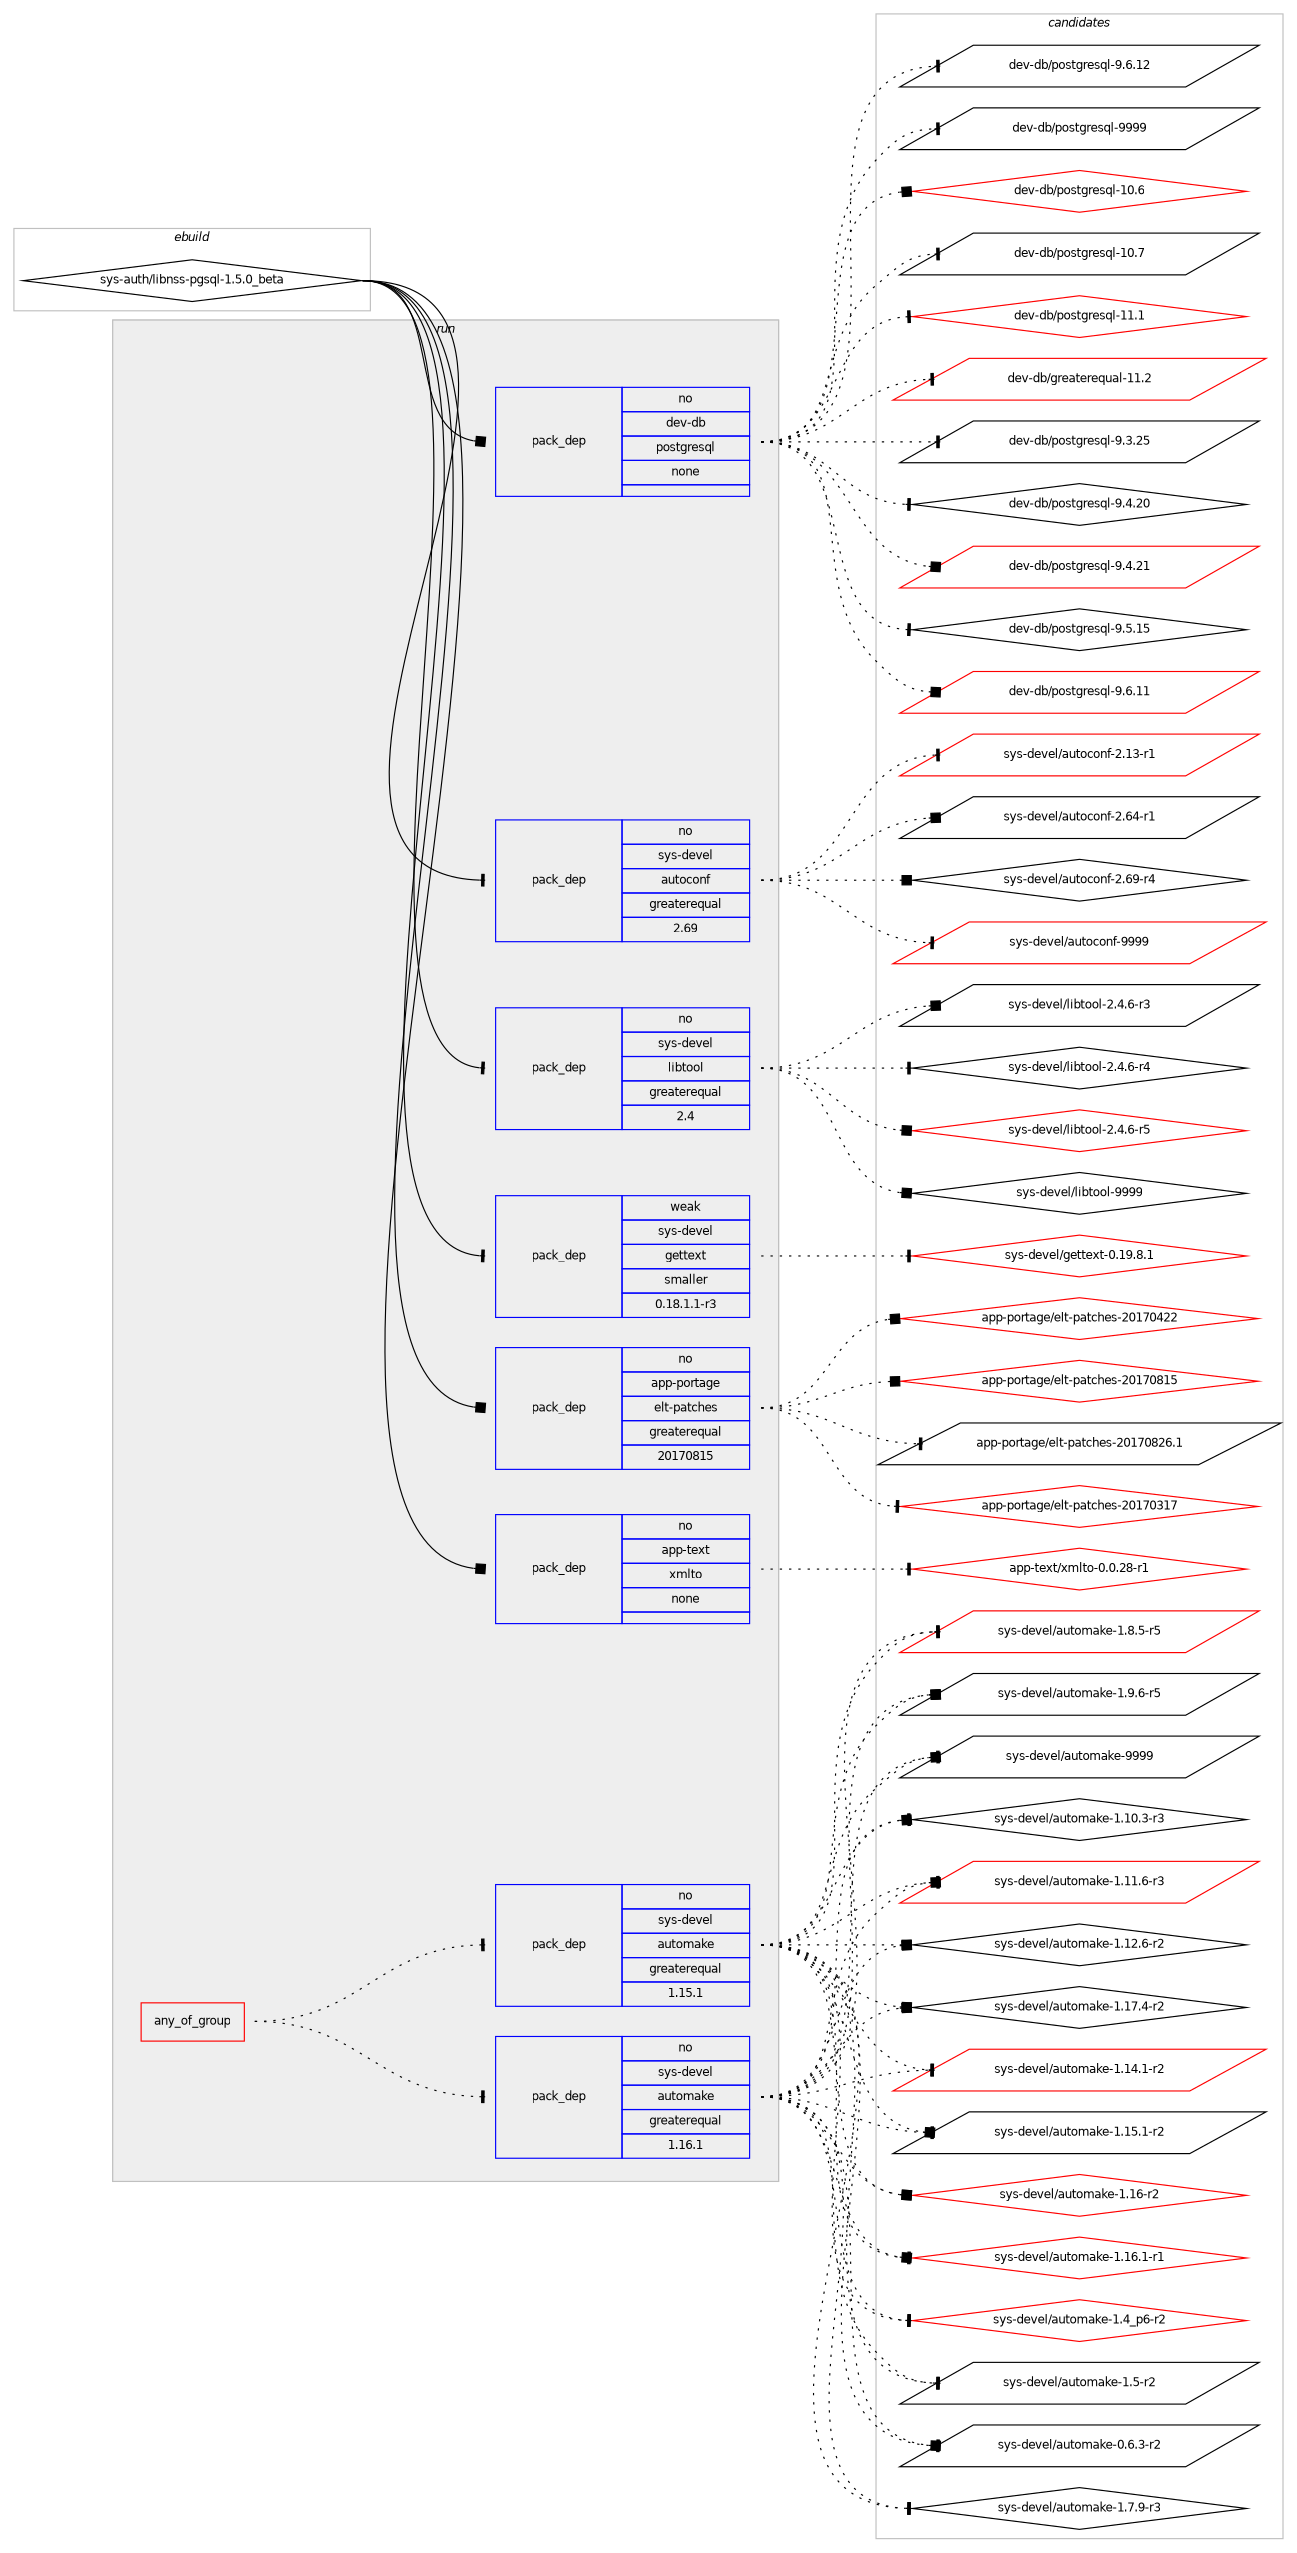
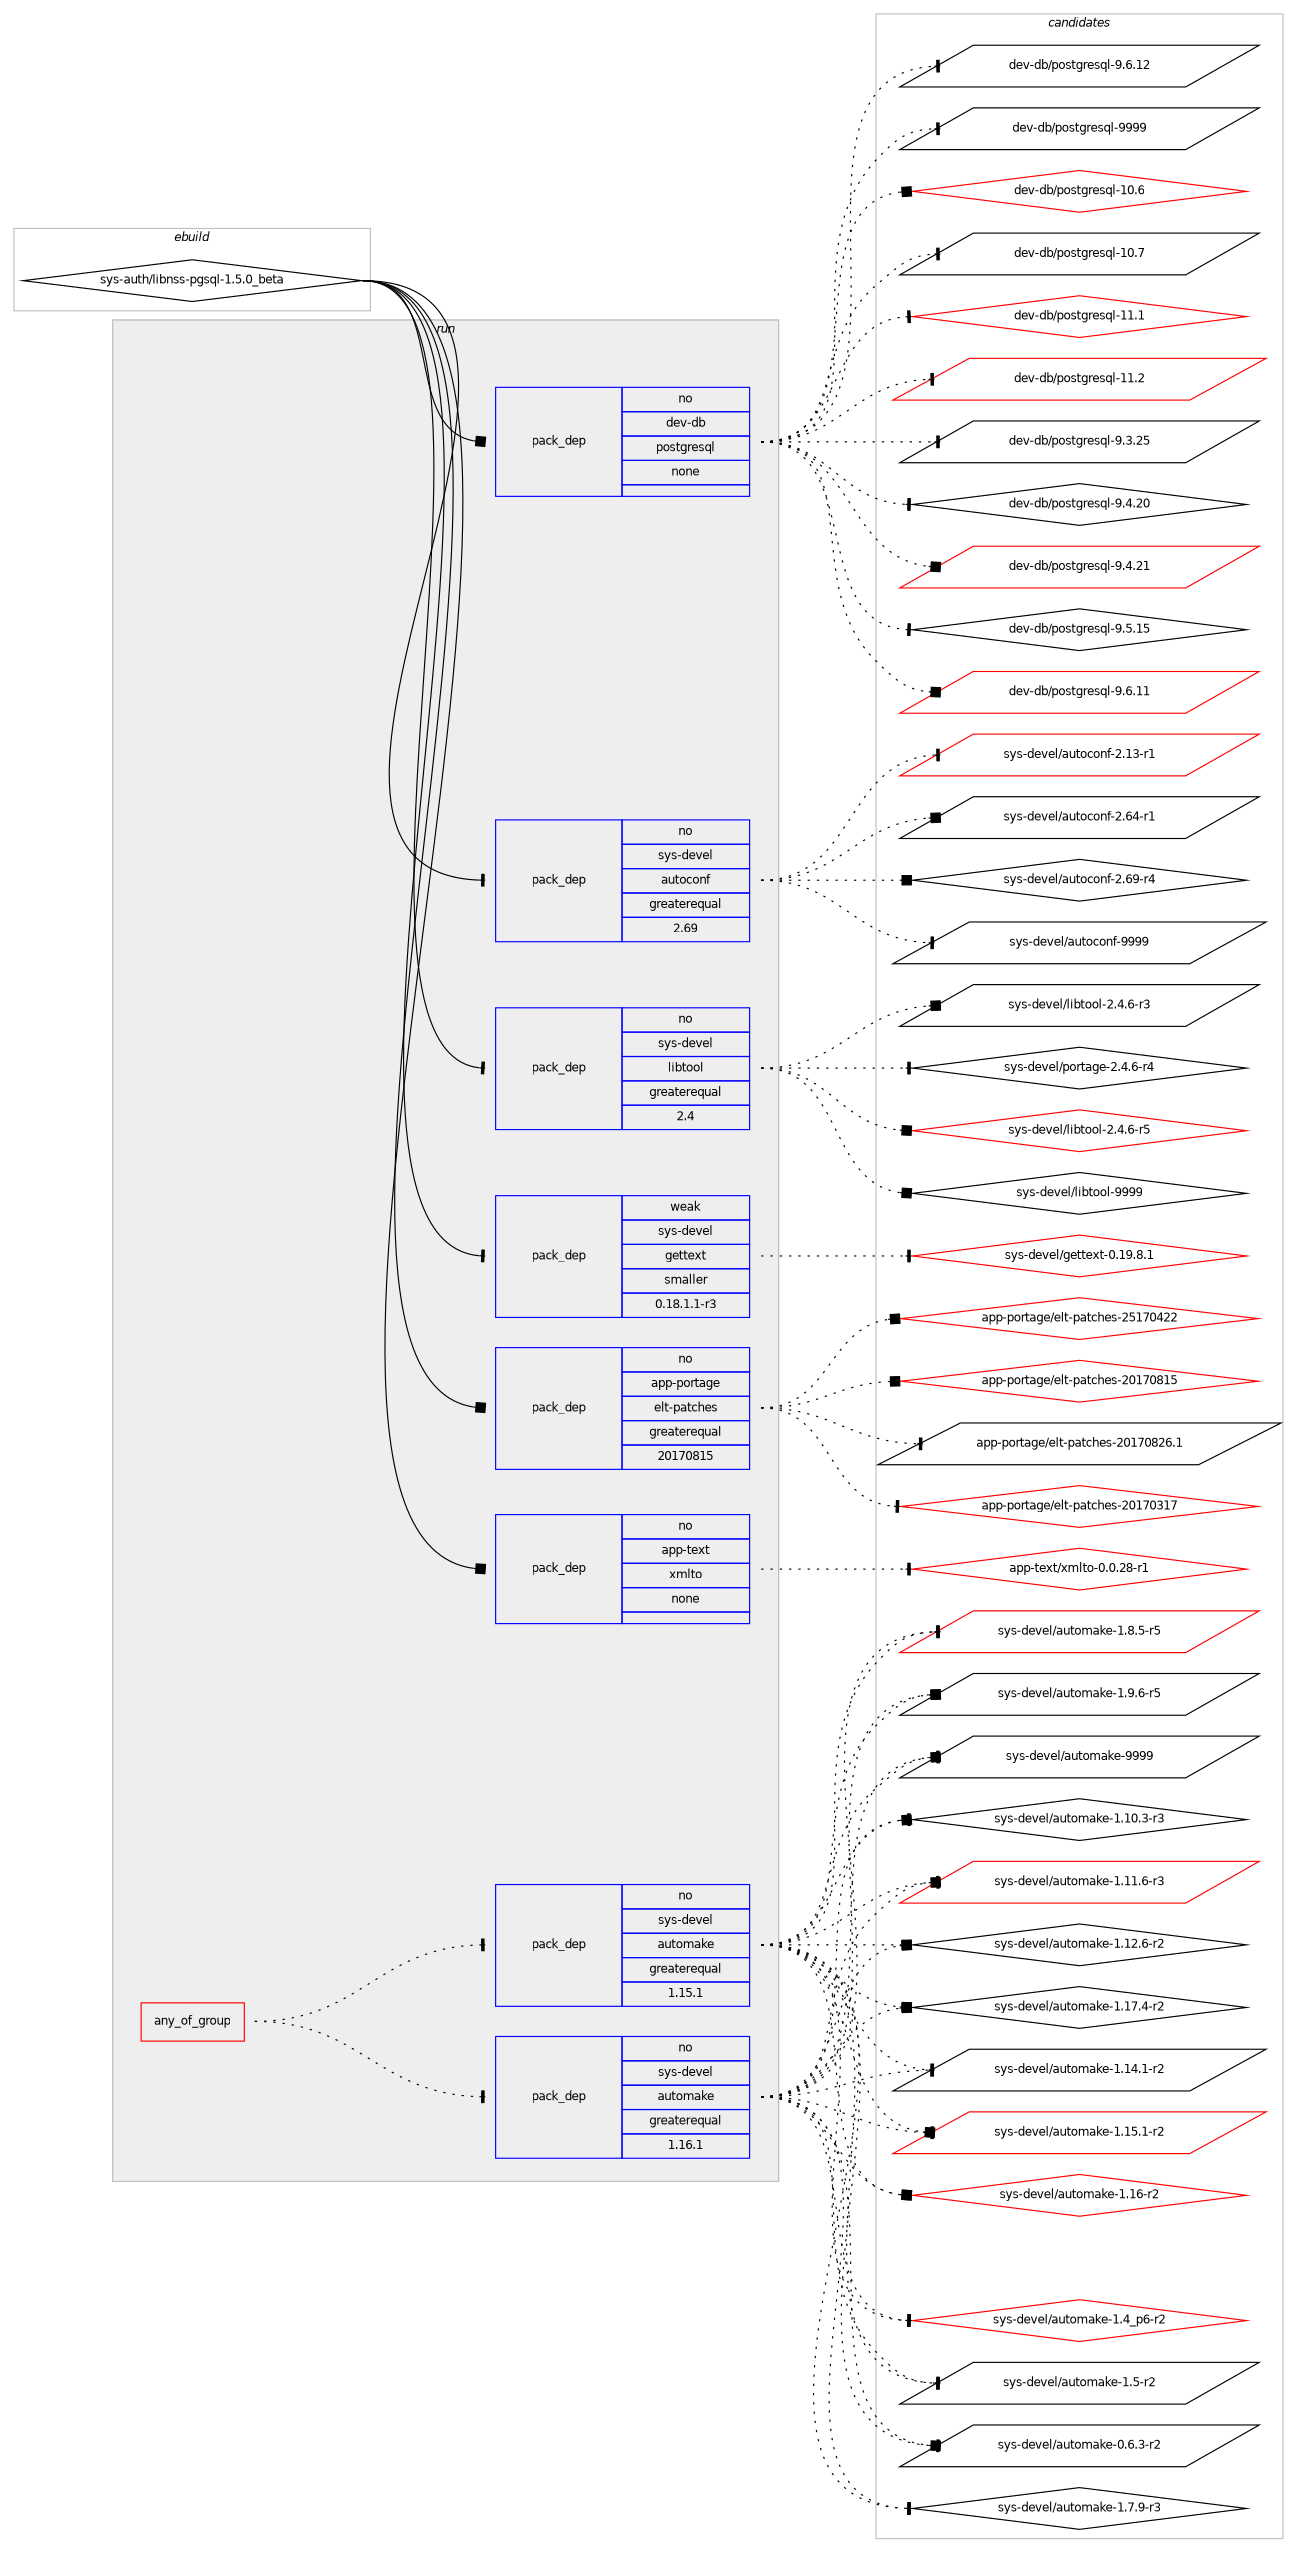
node "dev-db/greaterequal-11.2": label "dev-db/greaterequal-11.2" -> "dev-db/postgresql-11.2"
node "sys-devel/autoconf-9999": color red -> black
node "sys-devel/libtool-2.4.6-r4": label "sys-devel/libtool-2.4.6-r4" -> "sys-devel/portage-2.4.6-r4"
node "app-portage/elt-patches-20170422": label "app-portage/elt-patches-20170422" -> "app-portage/elt-patches-25170422"
node "sys-devel/automake-1.14.1-r2": color red -> black
node "sys-devel/automake-1.15.1-r2": color black -> red
node "sys-devel/automake-1.16.1-r1": removed
